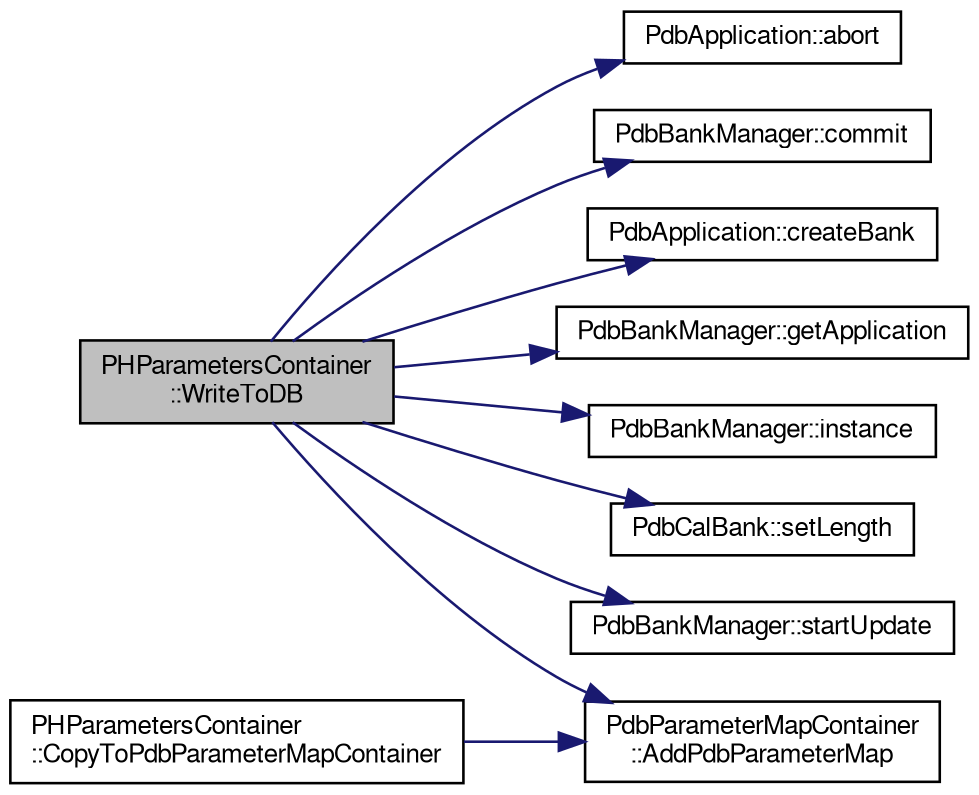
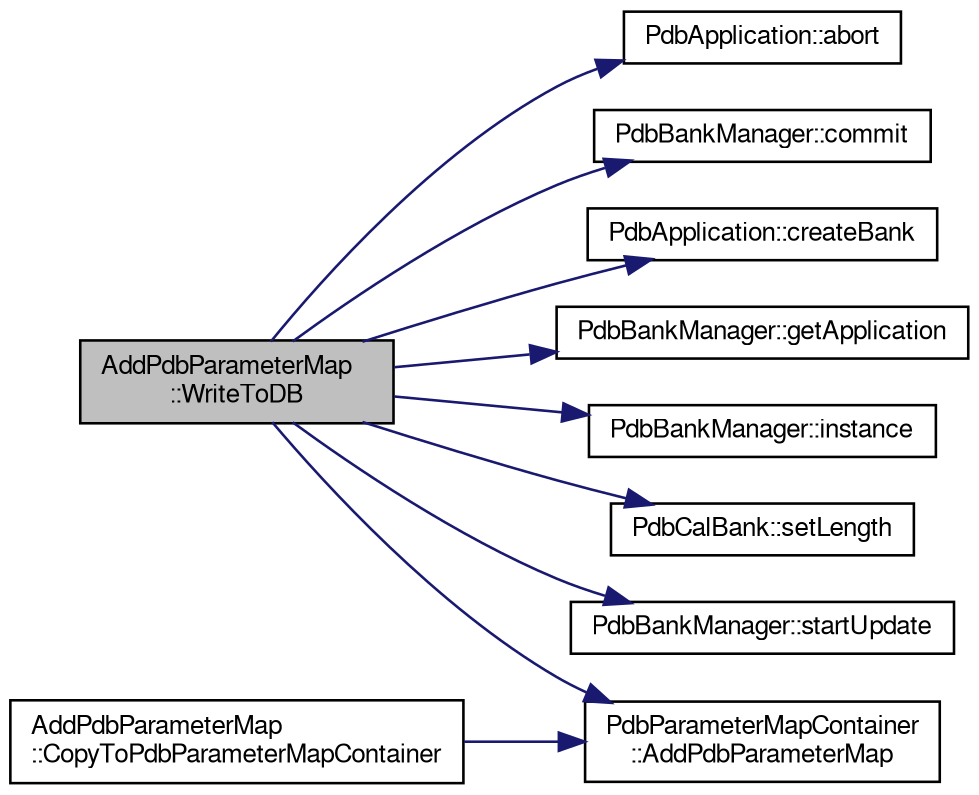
node "PHParametersContainer ::WriteToDB": label "PHParametersContainer ::WriteToDB" -> "AddPdbParameterMap ::WriteToDB"
node "PHParametersContainer ::CopyToPdbParameterMapContainer": label "PHParametersContainer ::CopyToPdbParameterMapContainer" -> "AddPdbParameterMap ::CopyToPdbParameterMapContainer"
